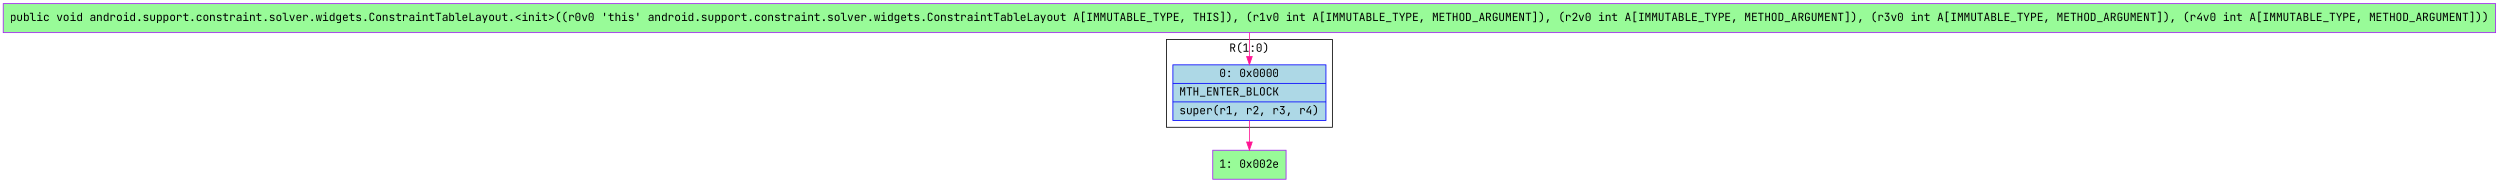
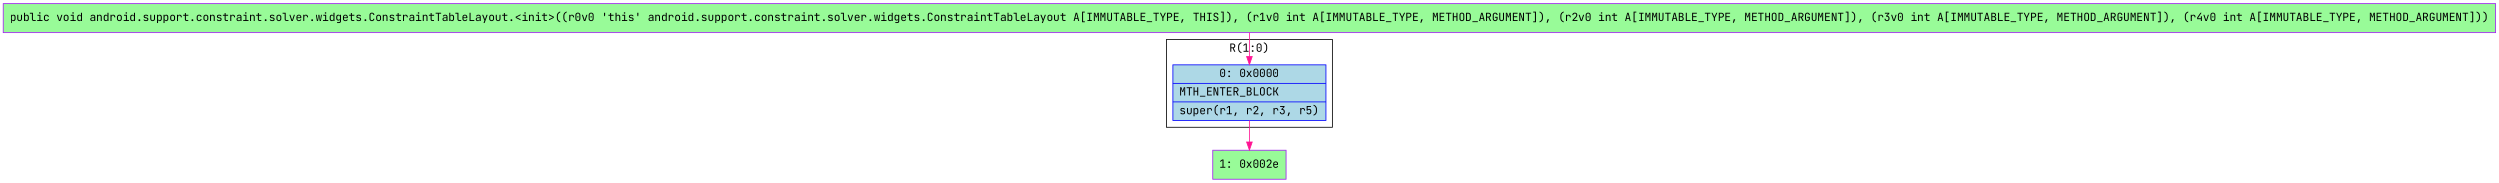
node "0: 0x0000": text "super(r1, r2, r3, r4)" -> "super(r1, r2, r3, r5)"
